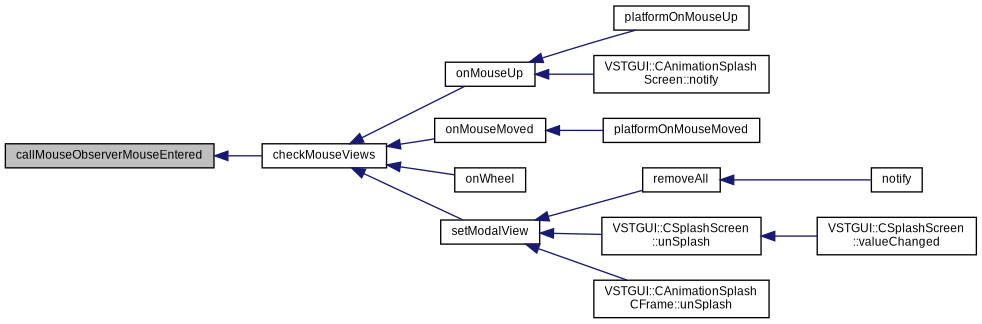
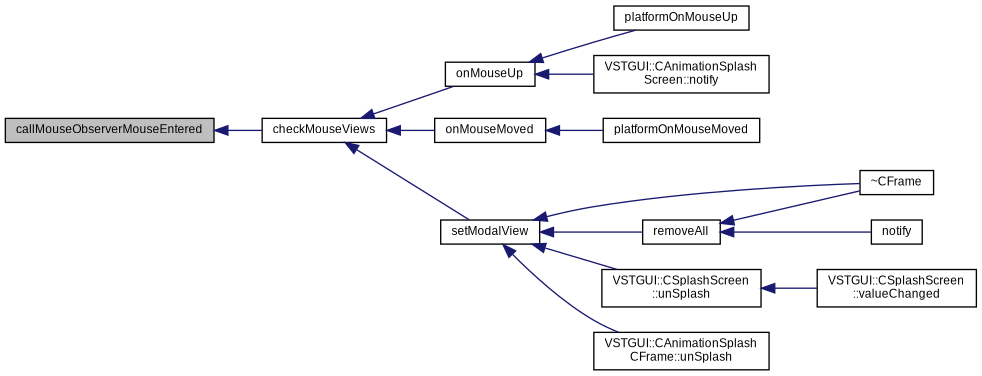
node "onWheel": removed
node "~CFrame": added
